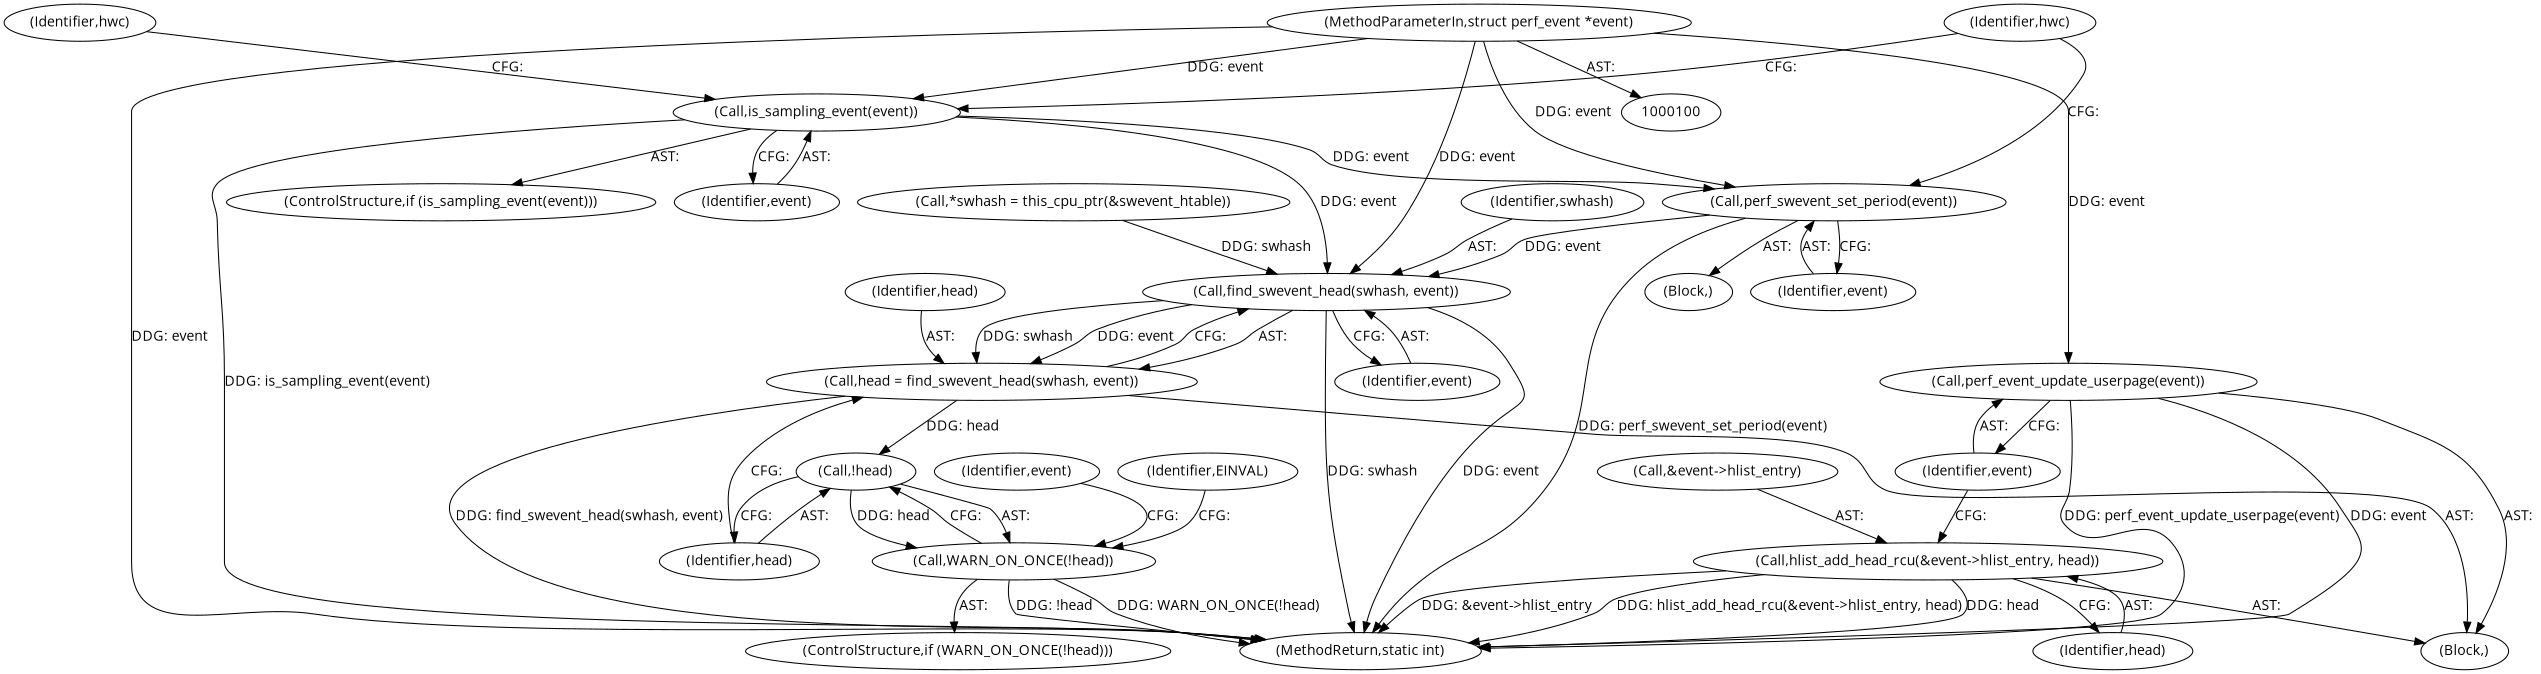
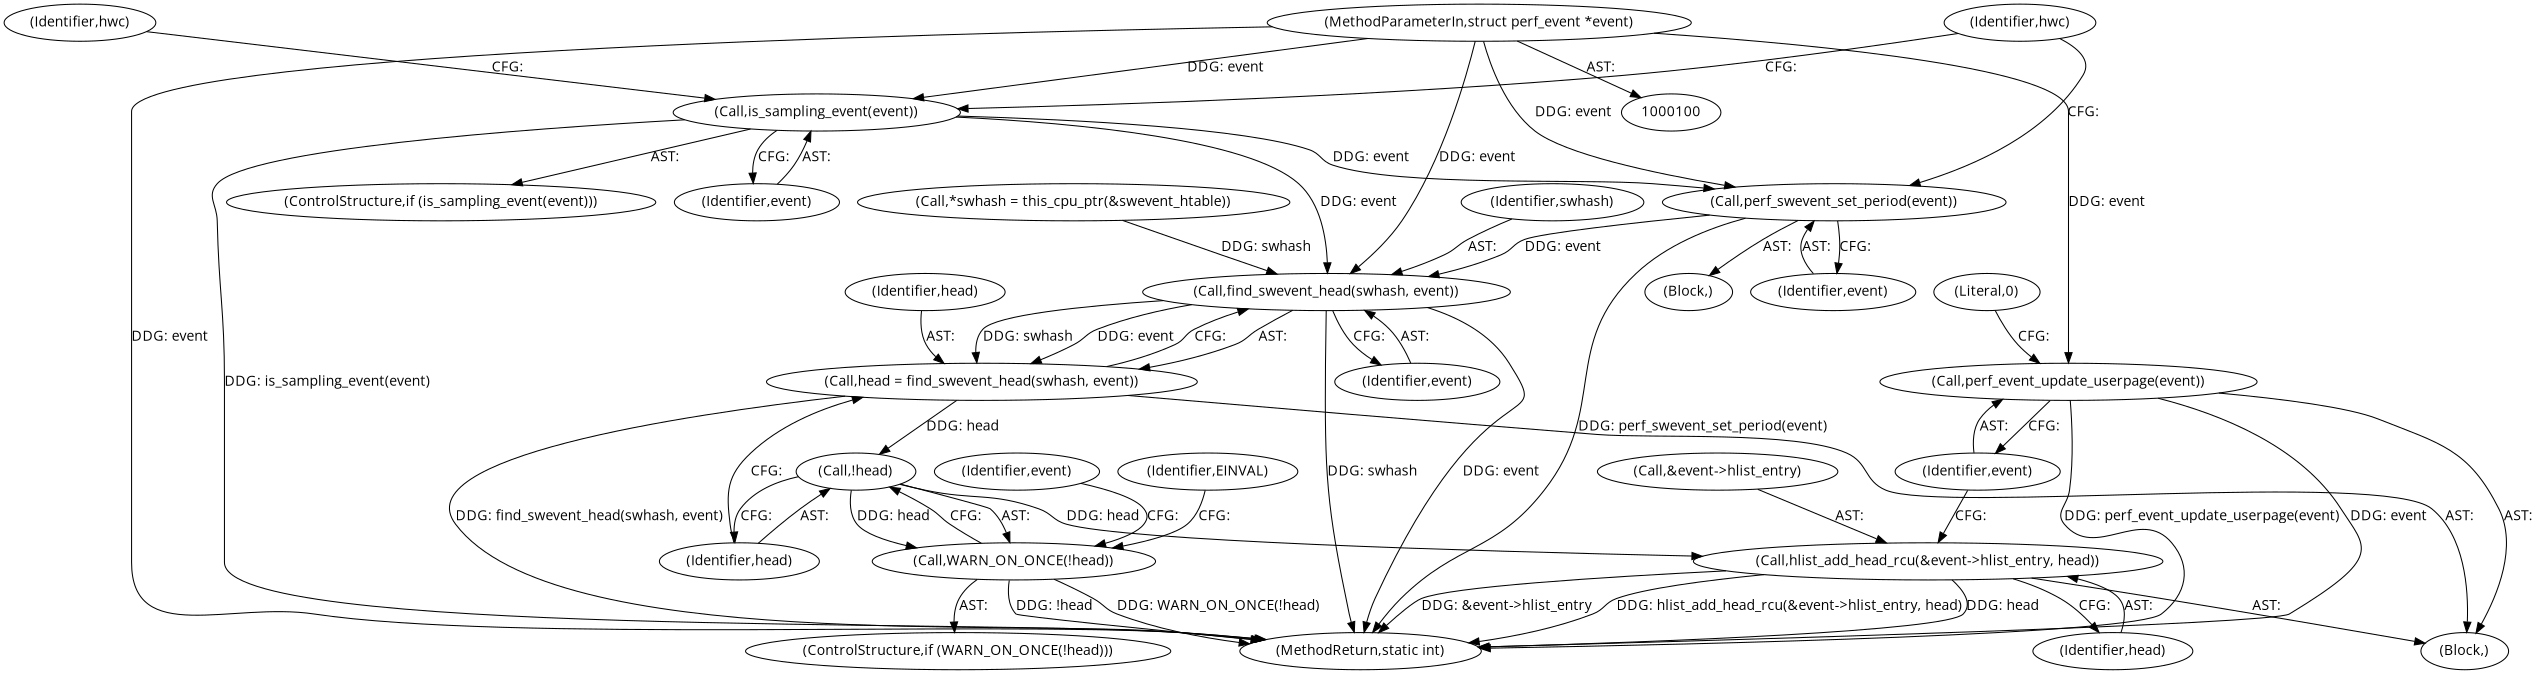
node "(Literal,0)": added
edge "(Call,!head)" -> "(Call,hlist_add_head_rcu(&event->hlist_entry, head))": added, label "DDG: head"
